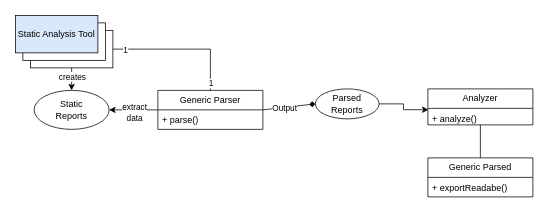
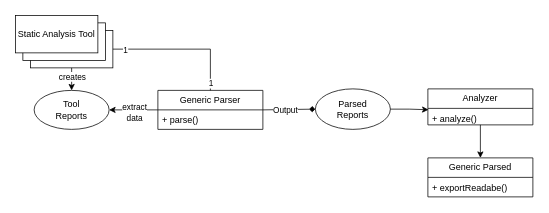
node "Static Analysis Tool": fillcolor #dae8fc -> #ffffff
node "Parsed Reports": size 64x30 -> 75x41
node "Static Reports": label "Static Reports" -> "Tool Reports"
edge "Analyzer" -- "Generic Parsed": arrowhead none -> classic
